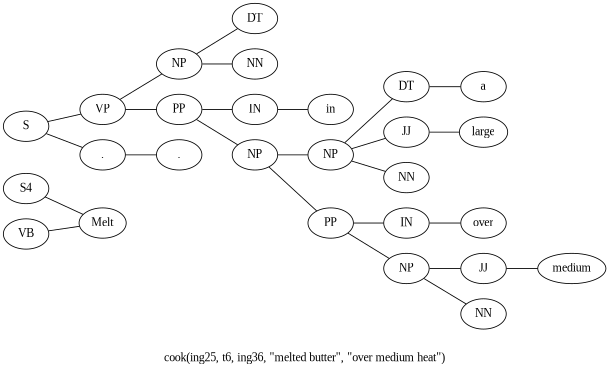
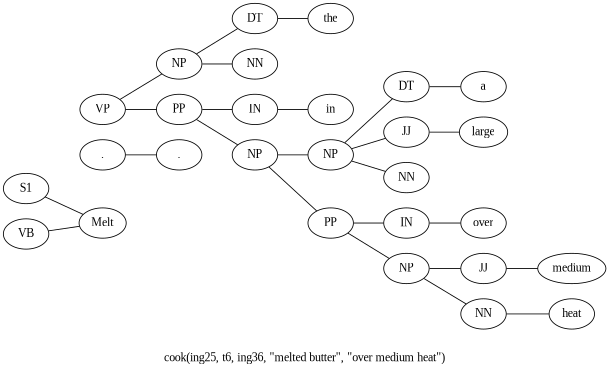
node "the": added
node "S": removed
node "S4": label "S4" -> "S1"
node "heat": added
